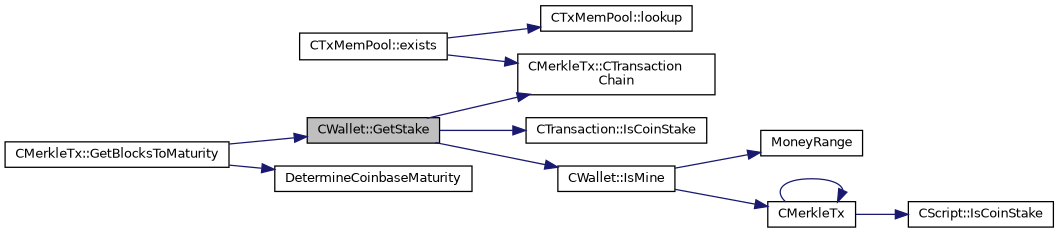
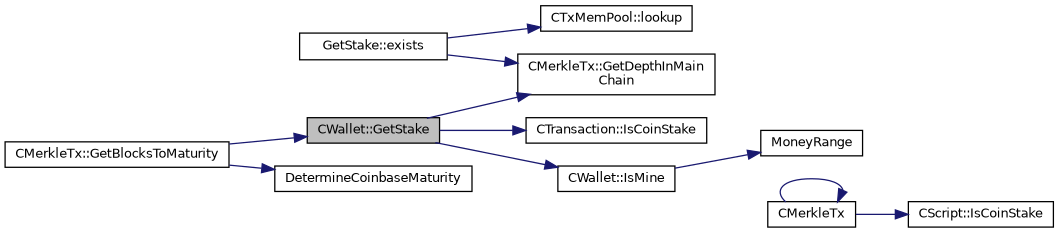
node "CTxMemPool::exists": label "CTxMemPool::exists" -> "GetStake::exists"
node "CMerkleTx::CTransaction Chain": label "CMerkleTx::CTransaction Chain" -> "CMerkleTx::GetDepthInMain Chain"
edge "CWallet::IsMine" -> "CMerkleTx": removed
